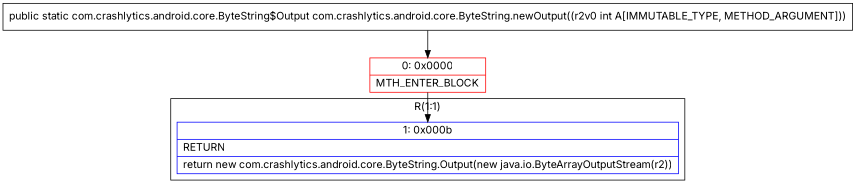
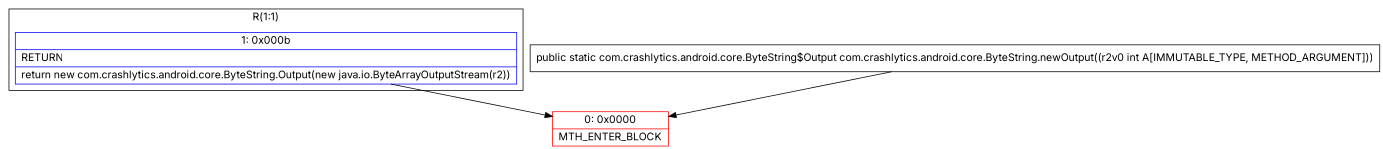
edge "0: 0x0000" -> "1: 0x000b": reversed
